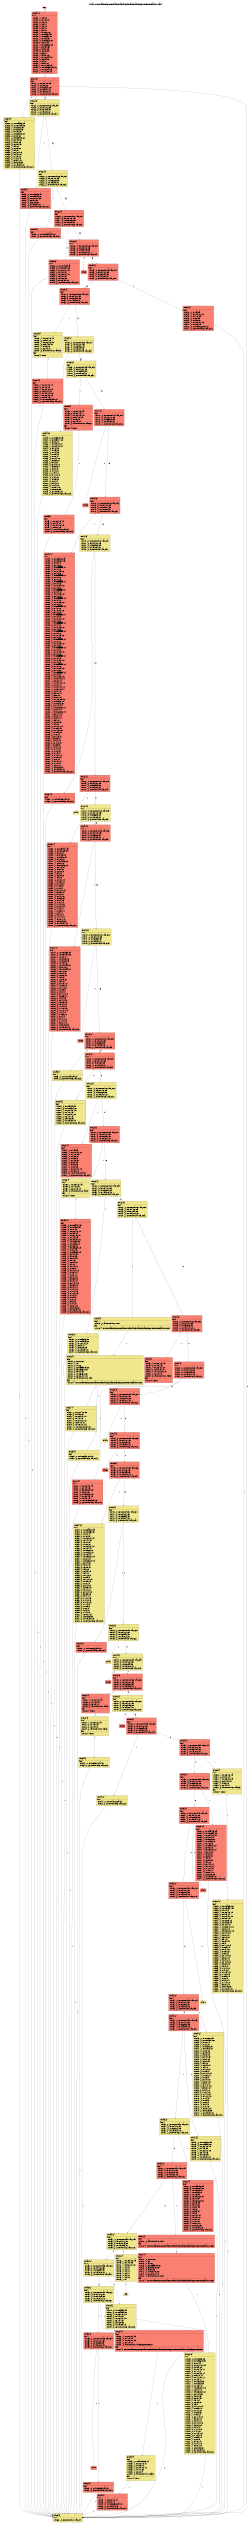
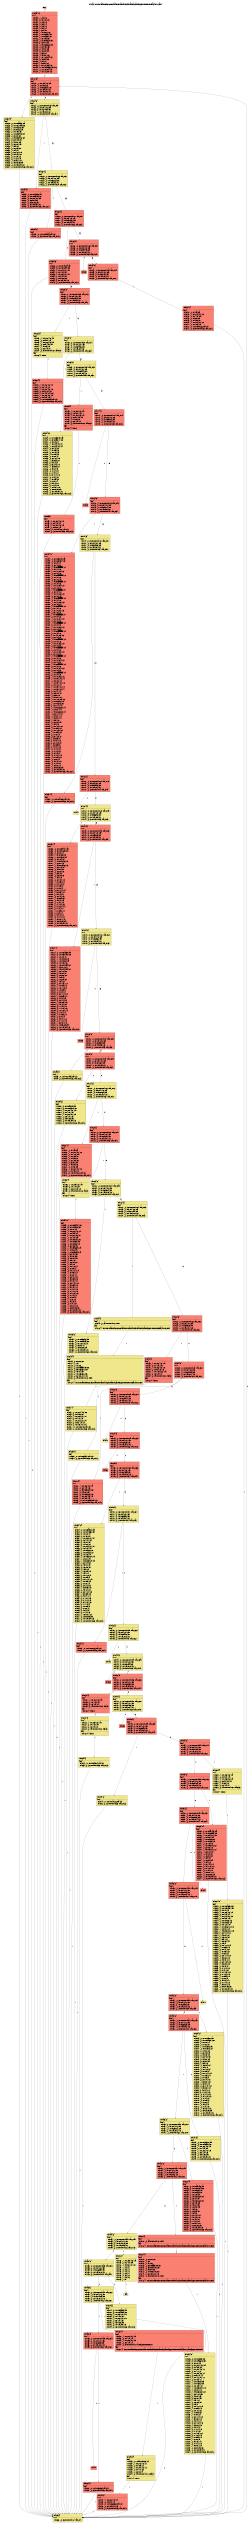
edge "0x4016a4 [28]" -> "0x4016c0 [28]": now "0x4023e6 [36]" -> "0x4016c0 [28]"
